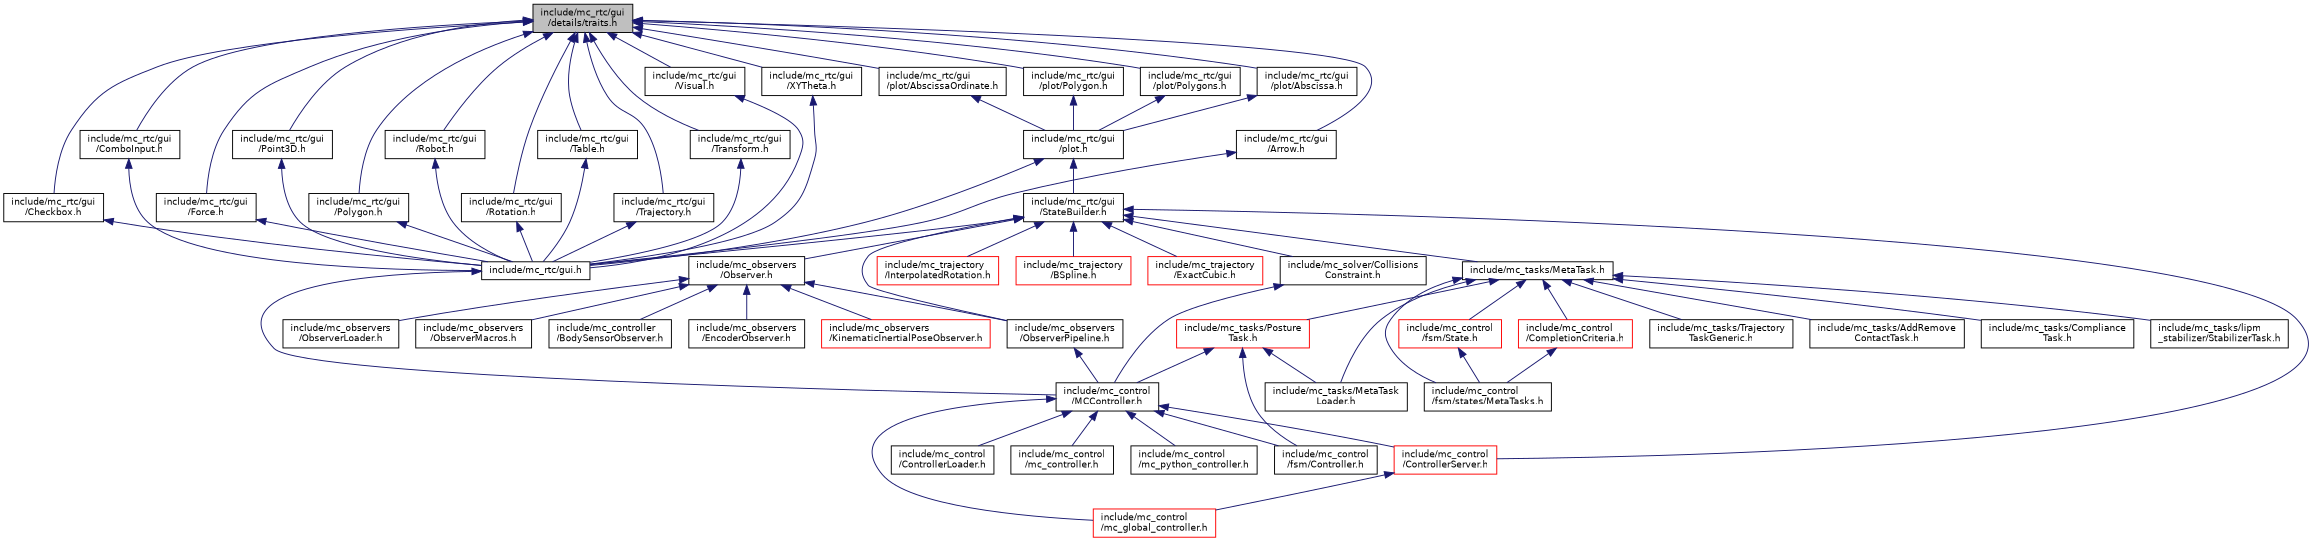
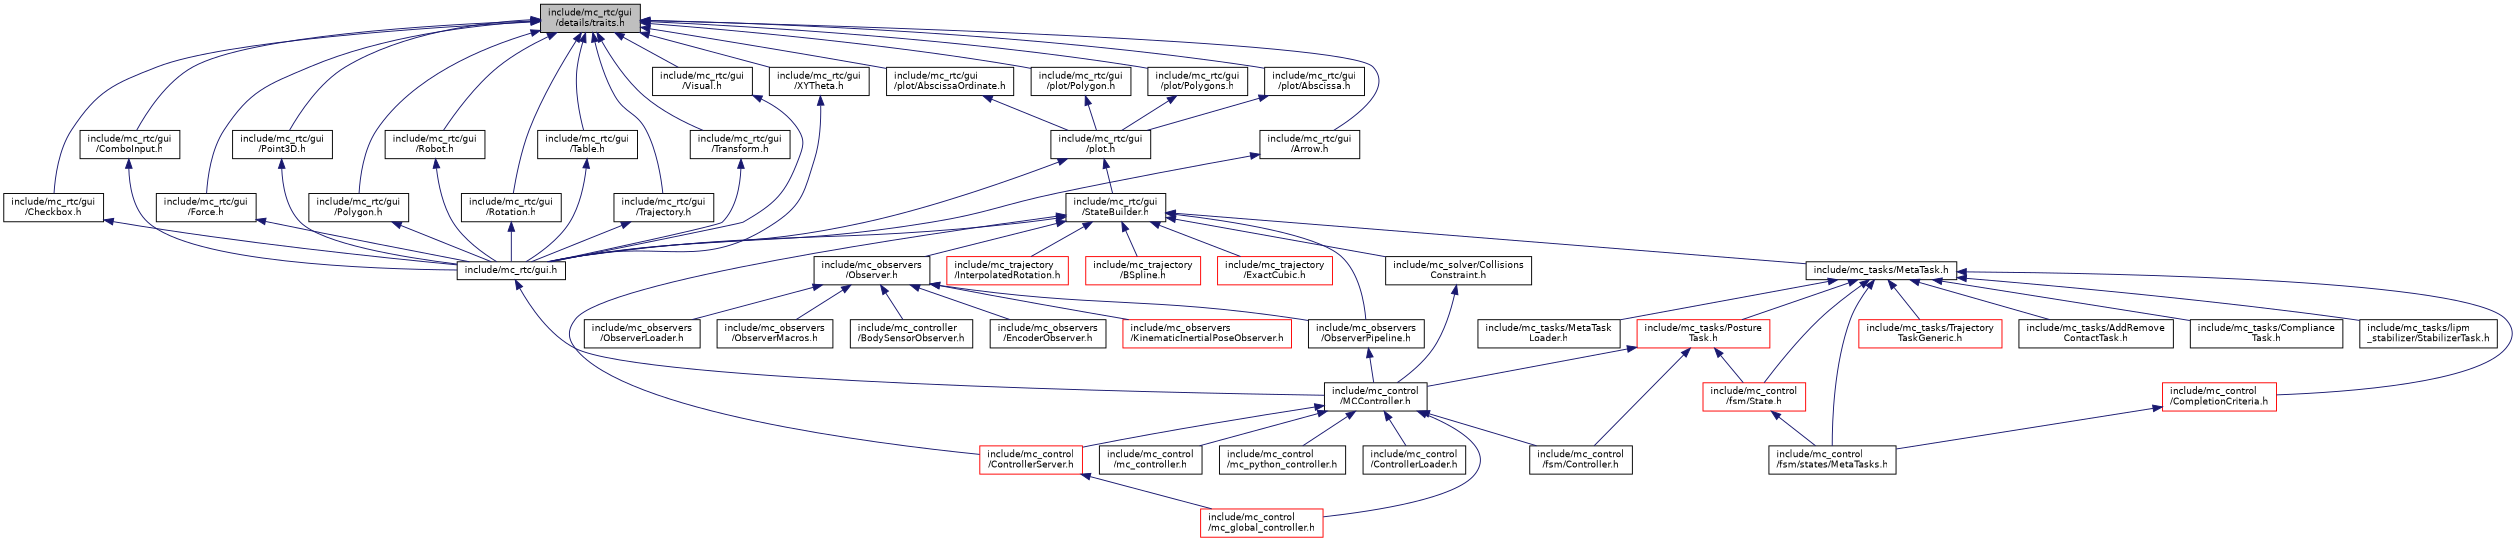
node "include/mc_tasks/Trajectory TaskGeneric.h": color black -> red
edge "include/mc_tasks/MetaTask Loader.h" -> "include/mc_tasks/Posture Task.h": now "include/mc_control /fsm/State.h" -> "include/mc_tasks/Posture Task.h"
